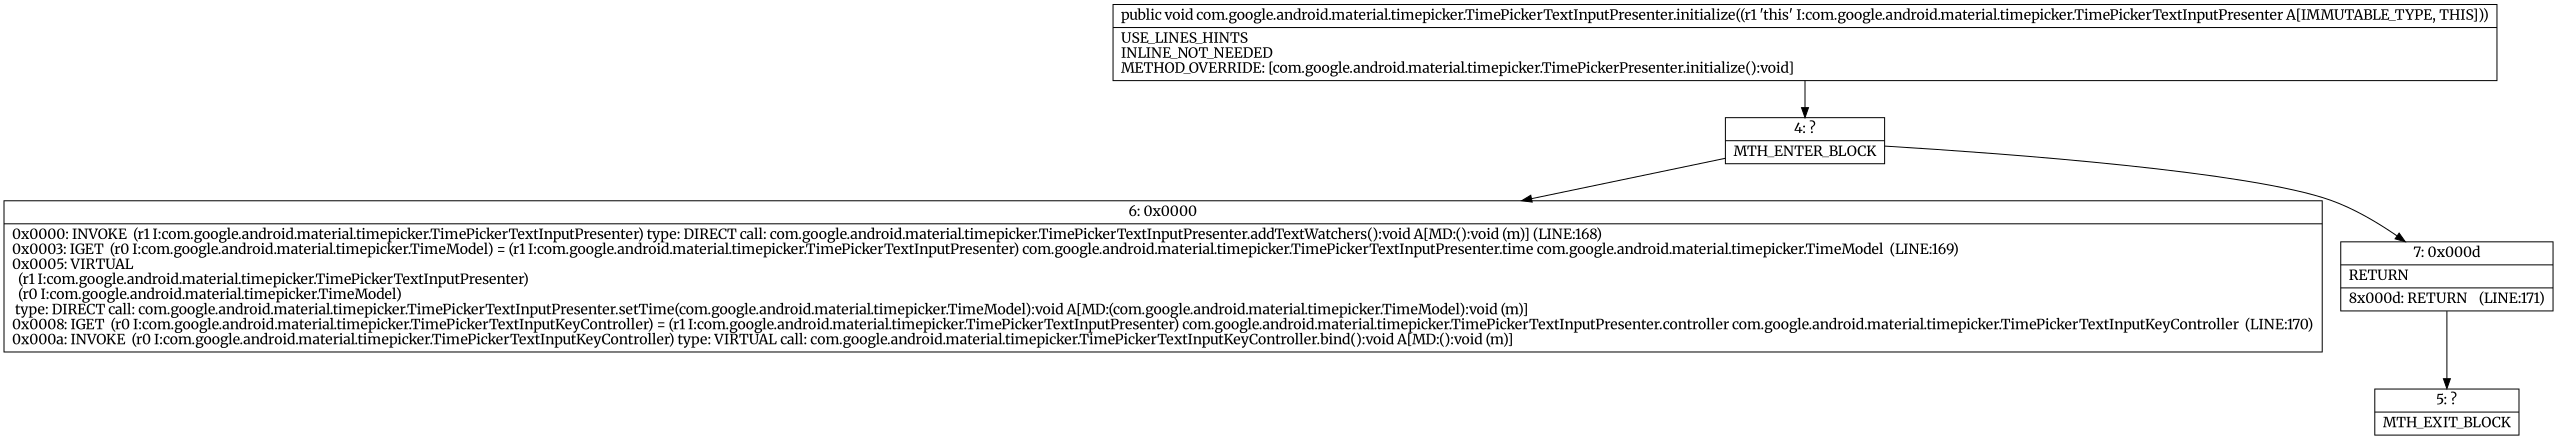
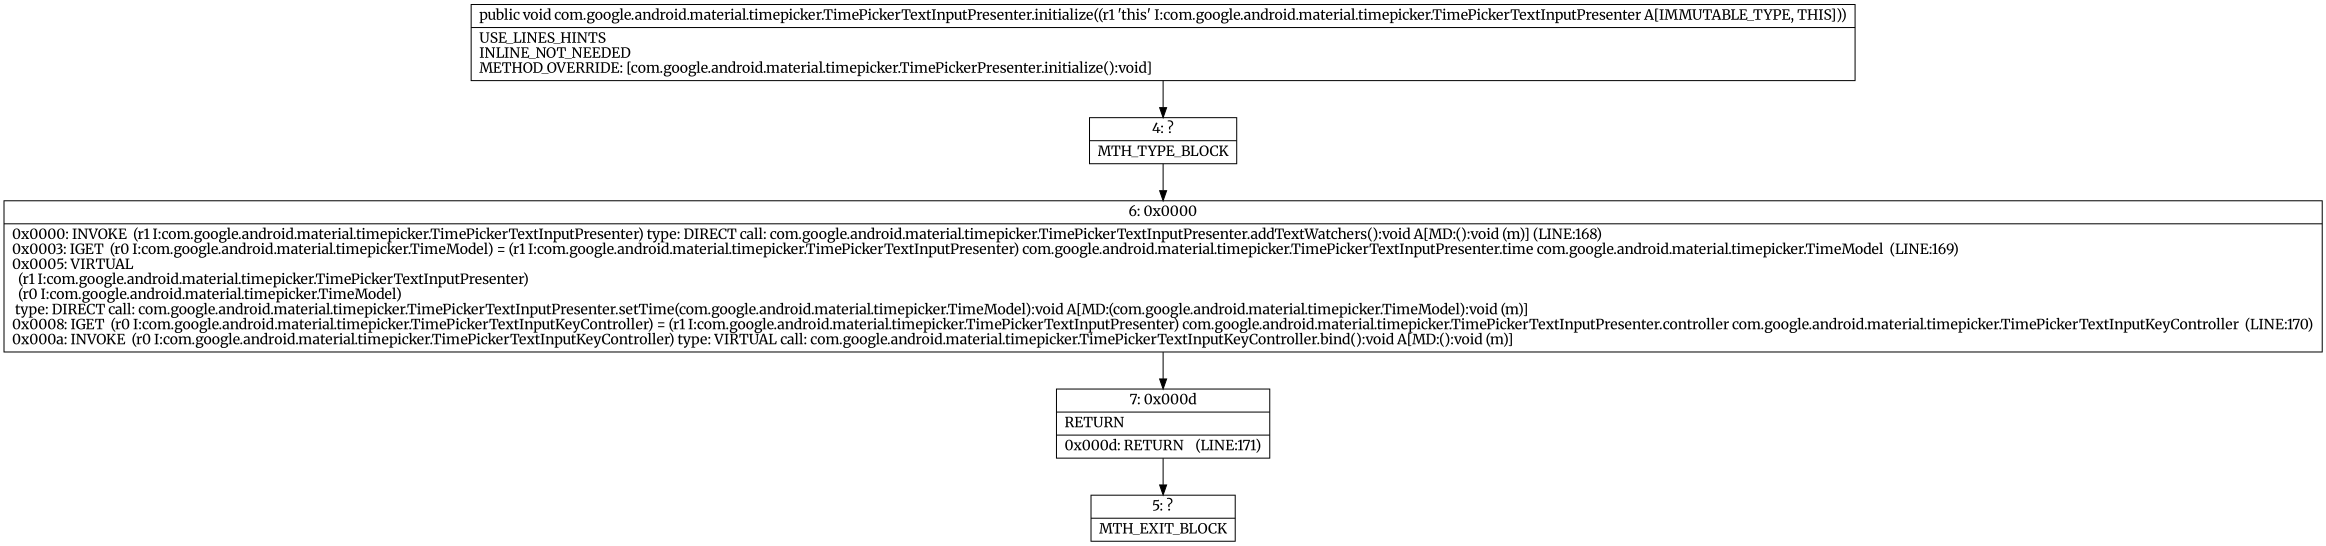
node "4: ?": text "MTH_ENTER_BLOCK" -> "MTH_TYPE_BLOCK"
edge "4: ?" -> "7: 0x000d": now "6: 0x0000" -> "7: 0x000d"
node "7: 0x000d": text "8x000d: RETURN    (LINE:171)" -> "0x000d: RETURN    (LINE:171)"
